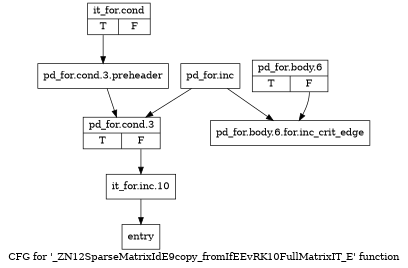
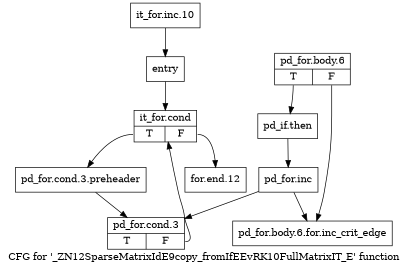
edge "entry" -> "it_for.cond": added
node "pd_if.then": added
edge "pd_for.cond.3" -> "it_for.inc.10": now "pd_for.cond.3" -> "it_for.cond"
node "for.end.12": added
